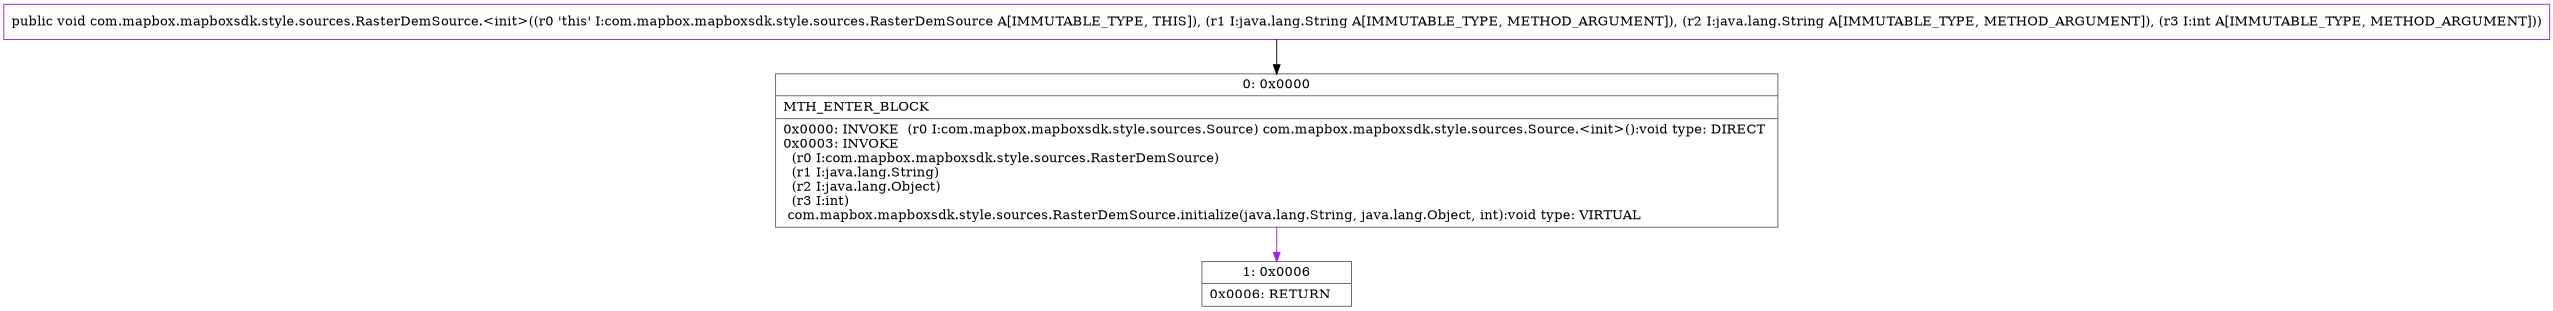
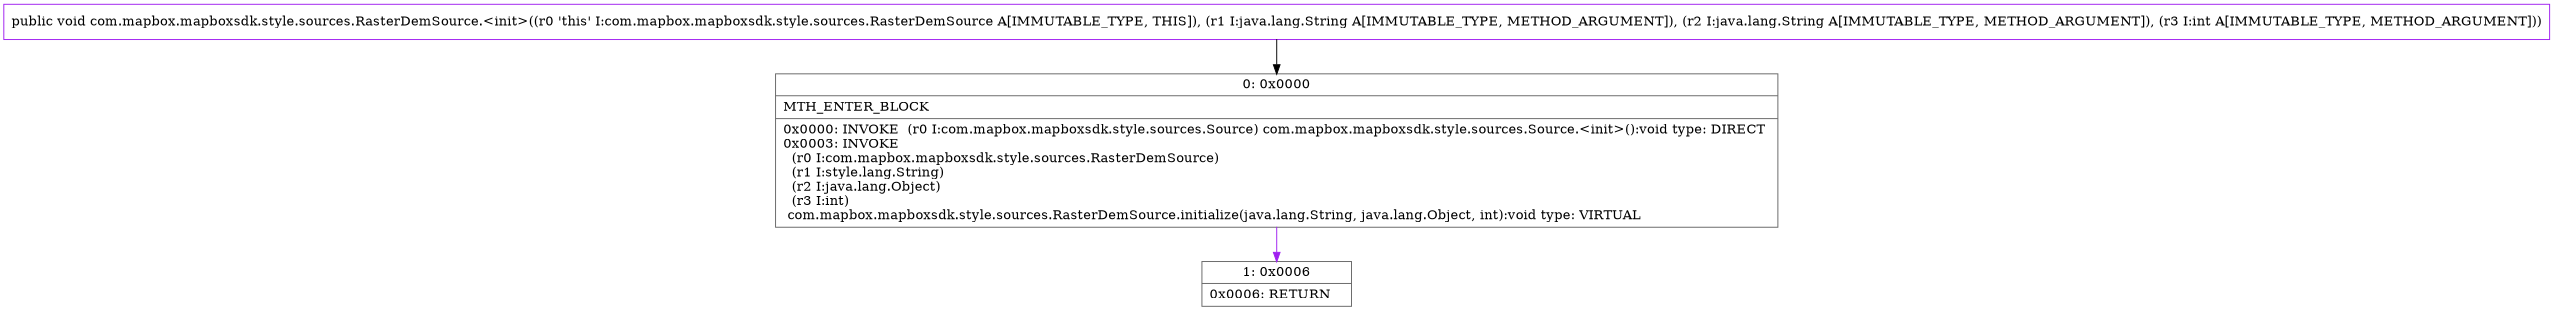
node "0: 0x0000": text "(r1 I:java.lang.String)" -> "(r1 I:style.lang.String)"
